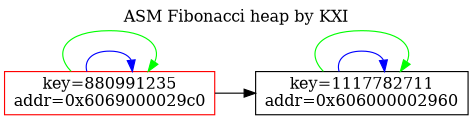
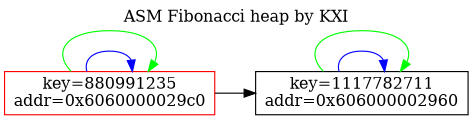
node "key=880991235 addr=0x6069000029c0": label "key=880991235 addr=0x6069000029c0" -> "key=880991235 addr=0x6060000029c0"
